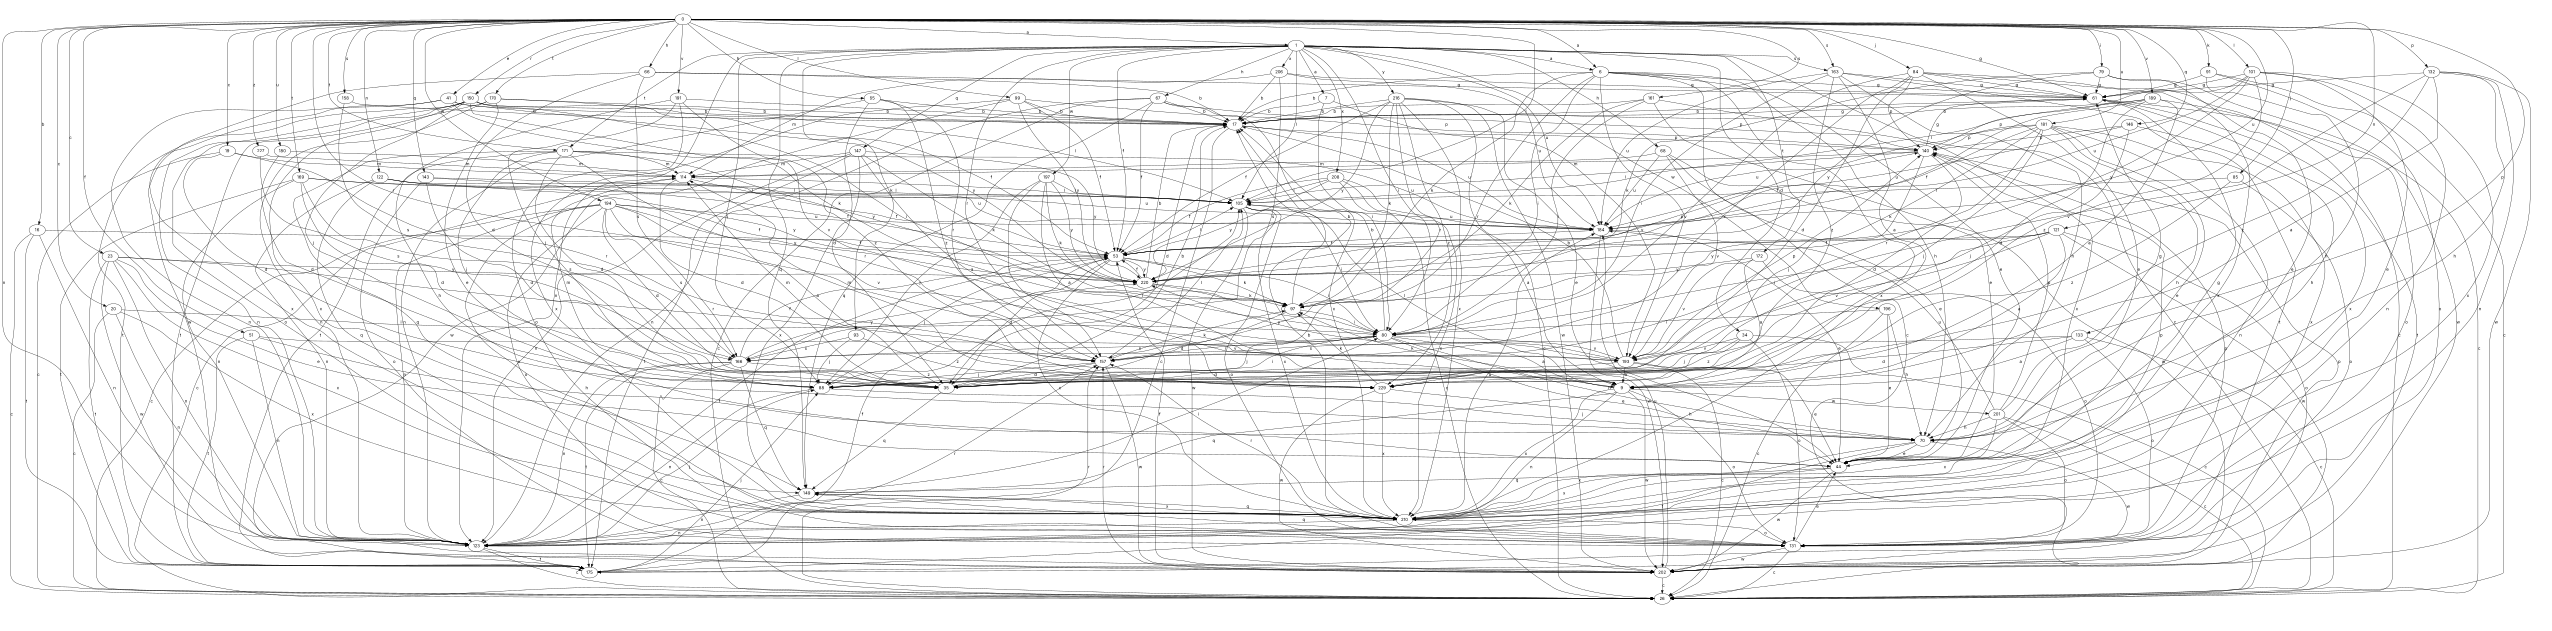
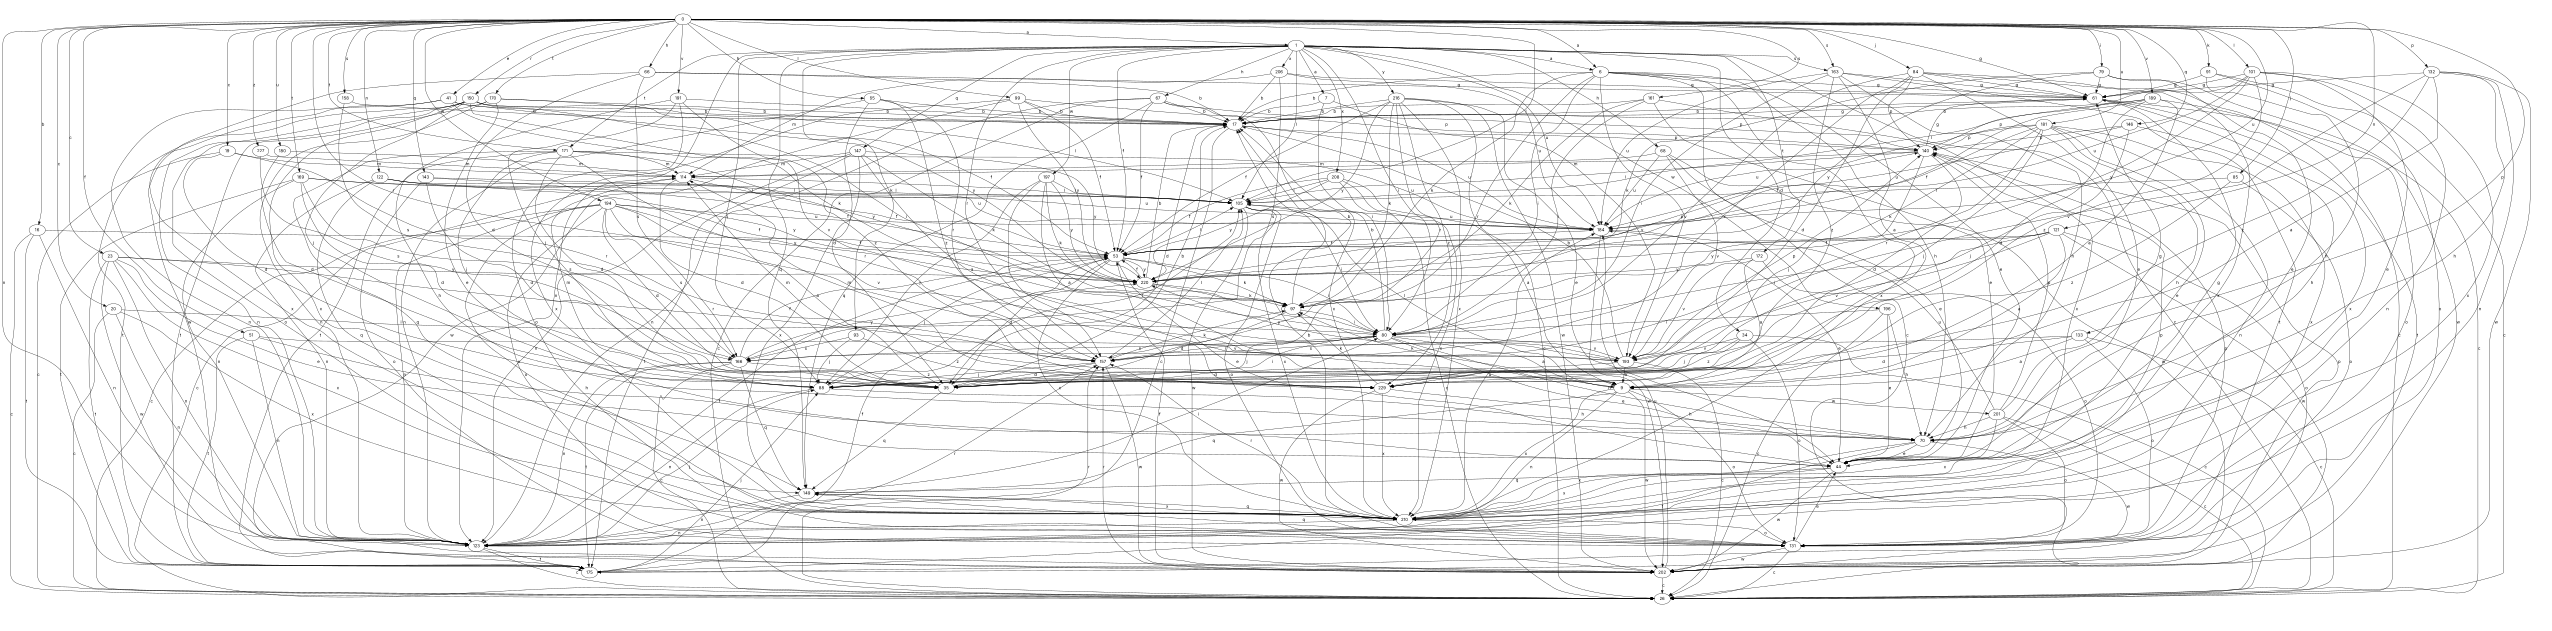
edge "193" -> "44": now "53" -> "44"
edge "88" -> "70": label "j" -> "h"
